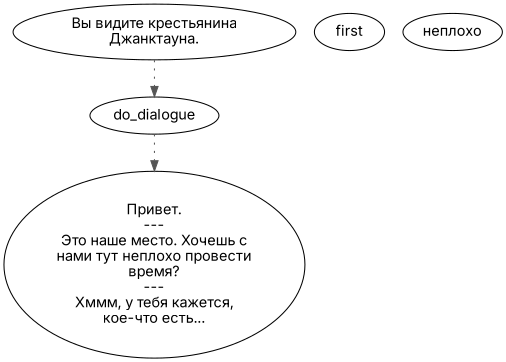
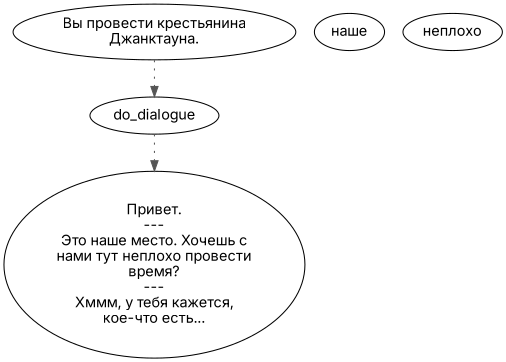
node "Вы видите крестьянина Джанктауна.": label "Вы видите крестьянина Джанктауна." -> "Вы провести крестьянина Джанктауна."
node "first": label "first" -> "наше"
